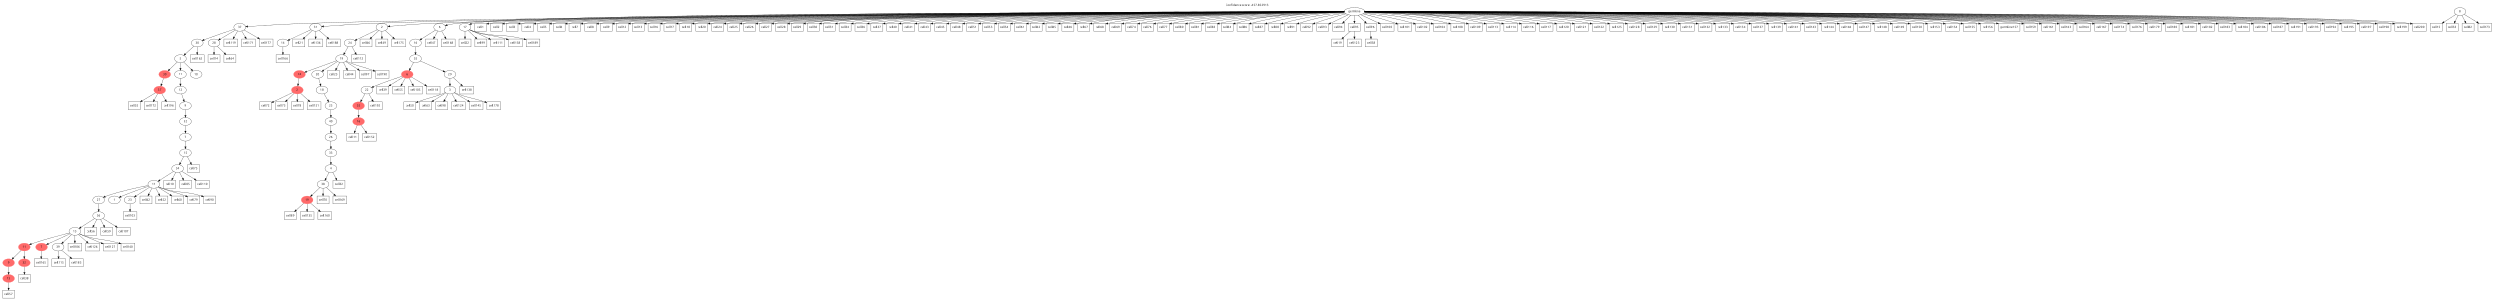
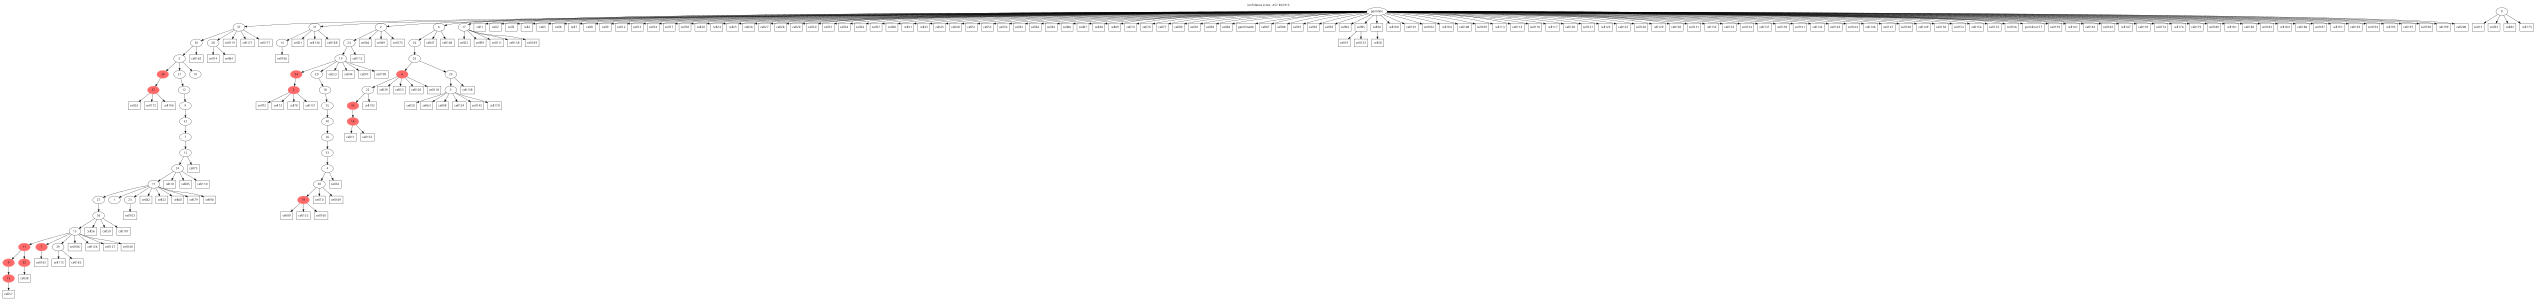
node "cell86": label "cell86" -> "germline86"
node "cell142": added
node "cell170": added
